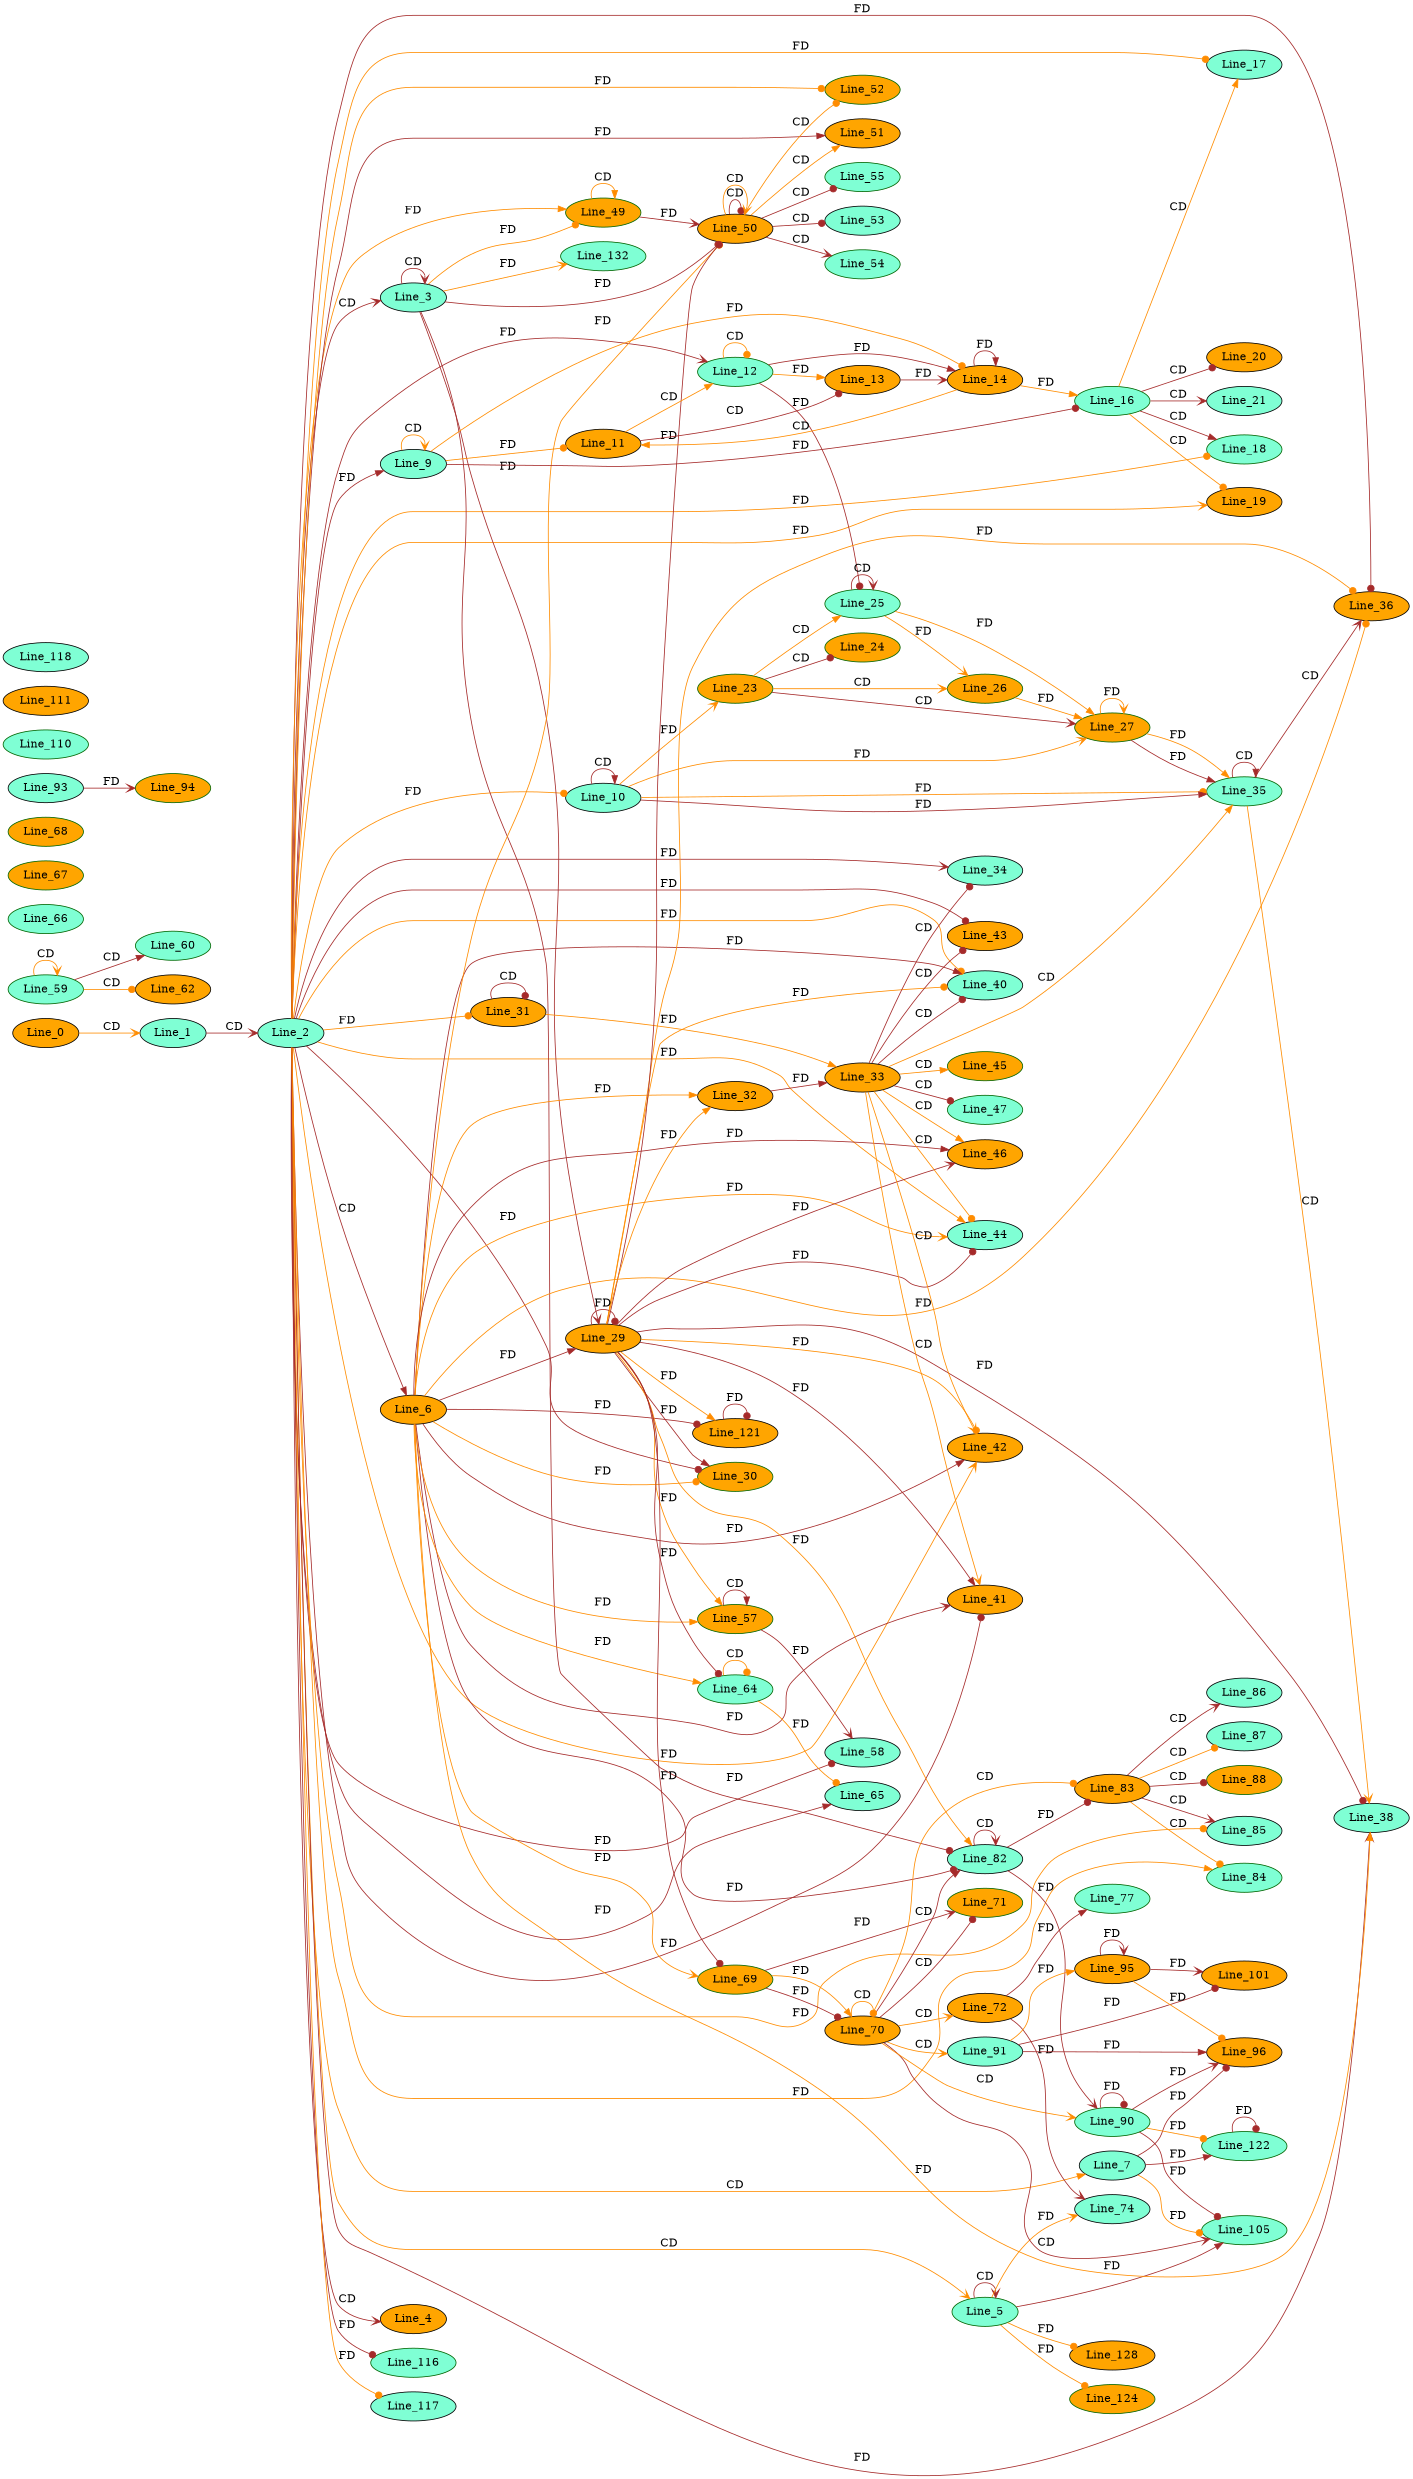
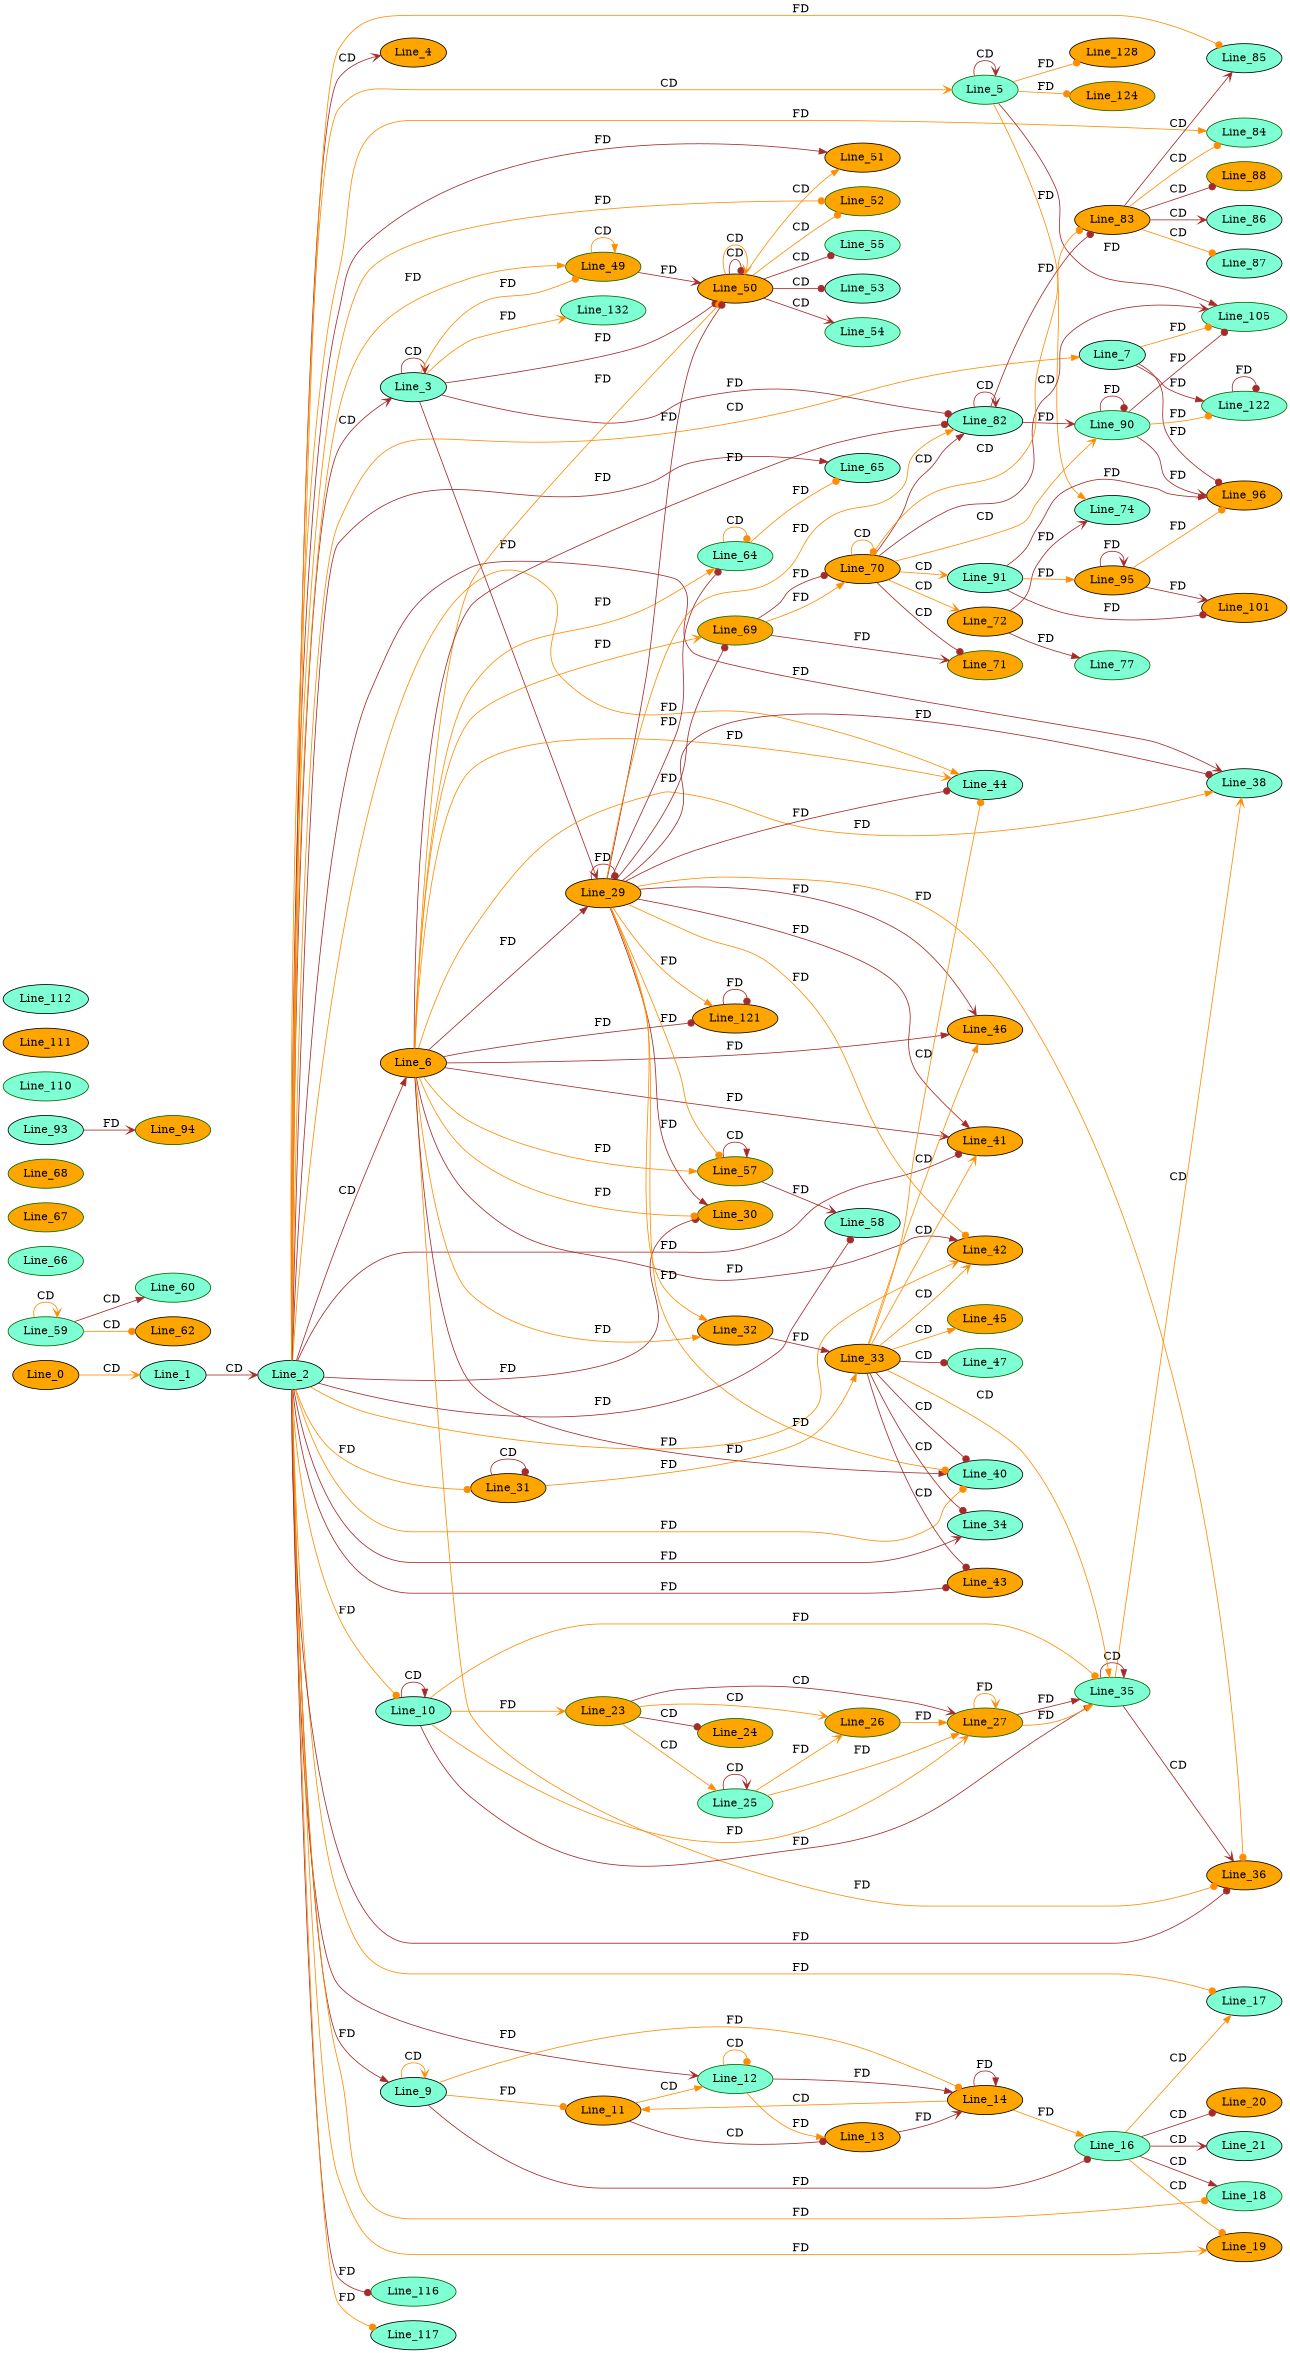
edge "Line_12" -> "Line_25": removed, label "FD"
node "Line_118": label "Line_118" -> "Line_112"
edge "Line_29" -> "Line_57": arrowhead normal -> dot
edge "Line_5" -> "Line_74": arrowhead vee -> normal
